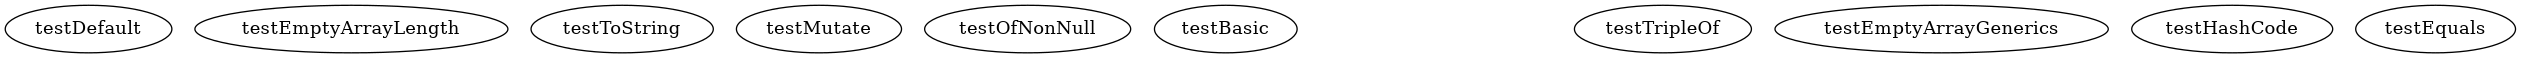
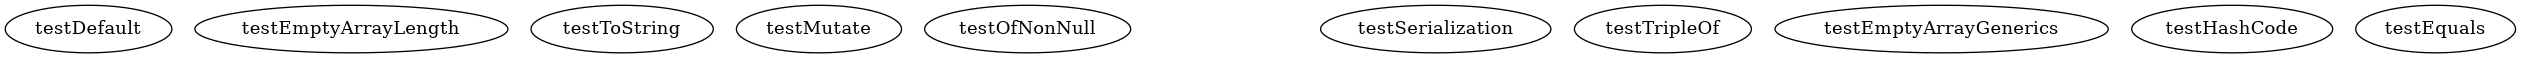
node "testBasic": removed
node "testSerialization": added
